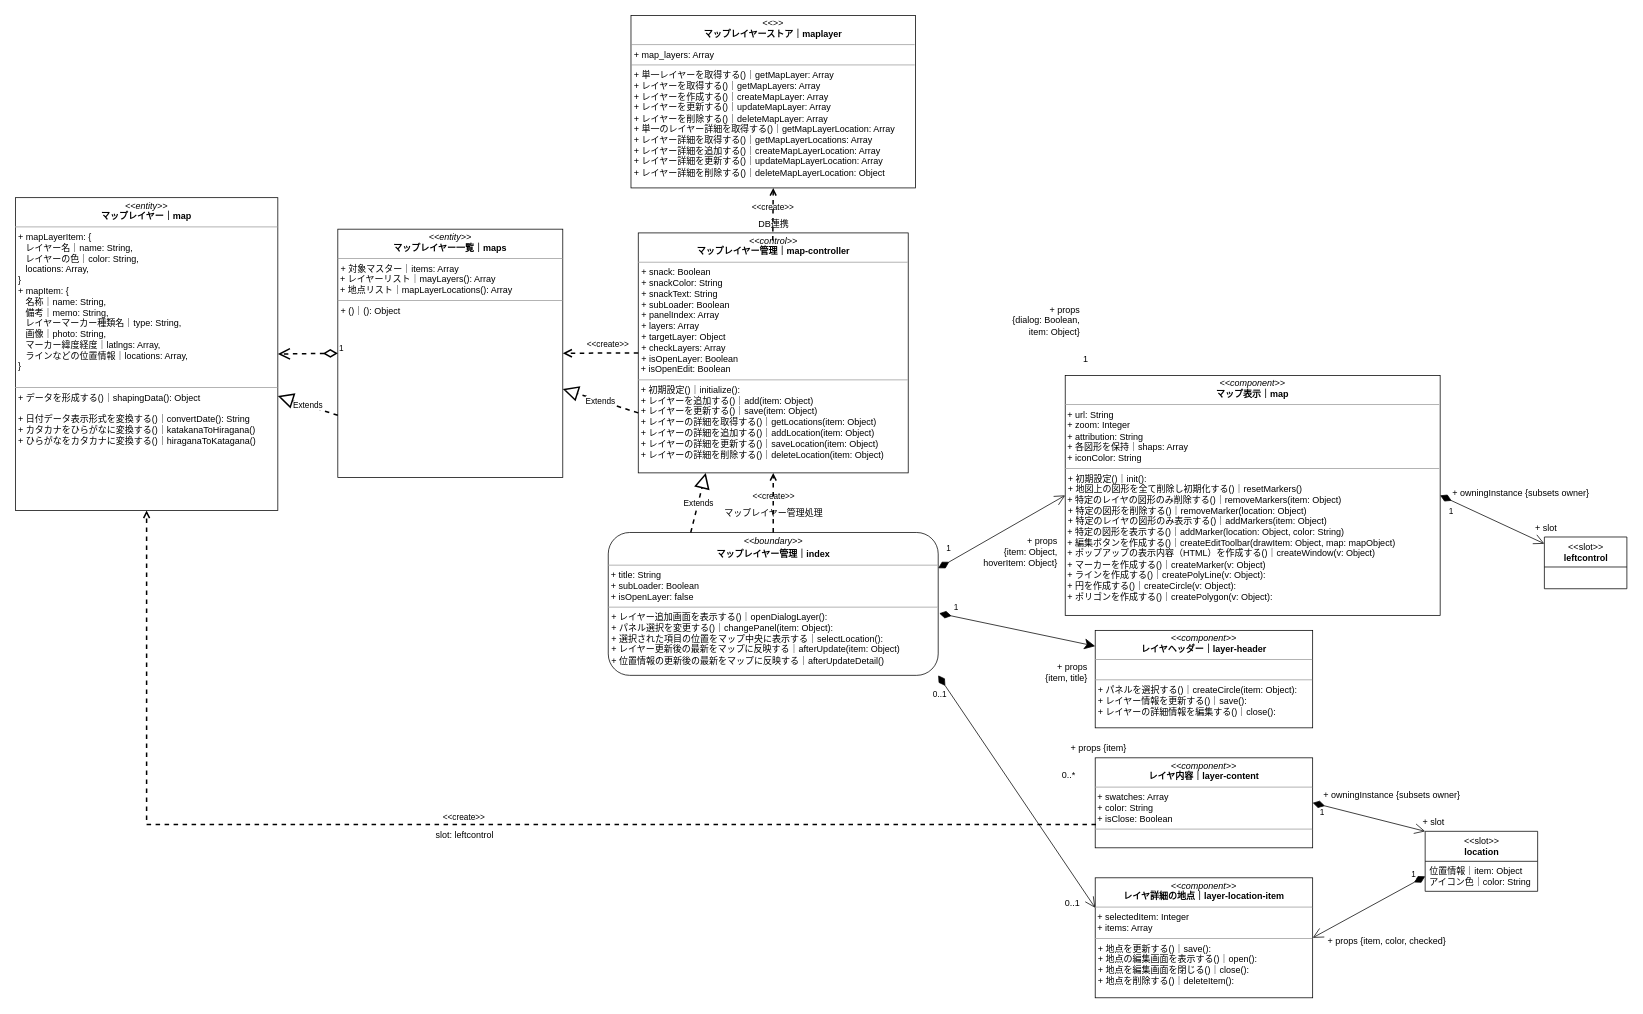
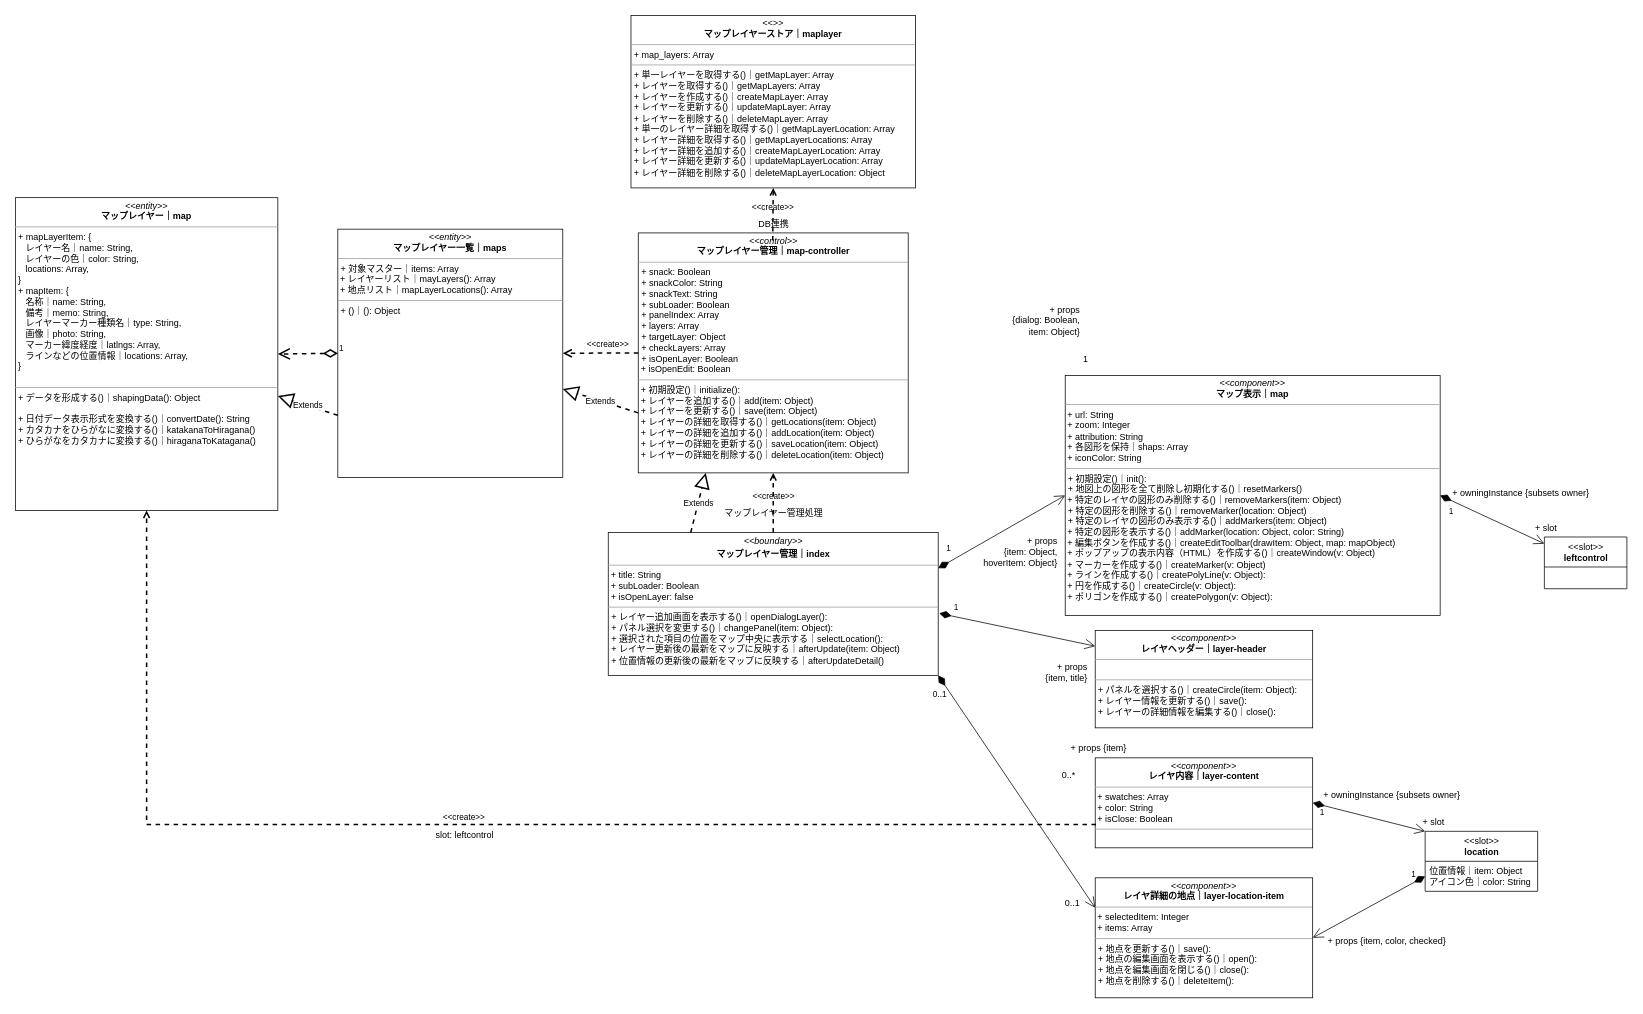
node "<<boundary>> マップレイヤー管理｜index + title: String + subLoader: Boolean + isOpenLayer: false + レイヤー追加画面を表示する()｜openDialogLayer(): + パネル選択を変更する()｜changePanel(item: Object): + 選択された項目の位置をマップ中央に表示する｜selectLocation(): + レイヤー更新後の最新をマップに反映する｜afterUpdate(item: Object) + 位置情報の更新後の最新をマップに反映する｜afterUpdateDetail()": shape rounded rectangle -> rectangle
edge "<<boundary>> マップレイヤー管理｜index + title: String + subLoader: Boolean + isOpenLayer: false + レイヤー追加画面を表示する()｜openDialogLayer(): + パネル選択を変更する()｜changePanel(item: Object): + 選択された項目の位置をマップ中央に表示する｜selectLocation(): + レイヤー更新後の最新をマップに反映する｜afterUpdate(item: Object) + 位置情報の更新後の最新をマップに反映する｜afterUpdateDetail()" -- "<<component>> レイヤヘッダー｜layer-header + パネルを選択する()｜createCircle(item: Object): + レイヤー情報を更新する()｜save(): + レイヤーの詳細情報を編集する()｜close():": arrowhead classic -> open
